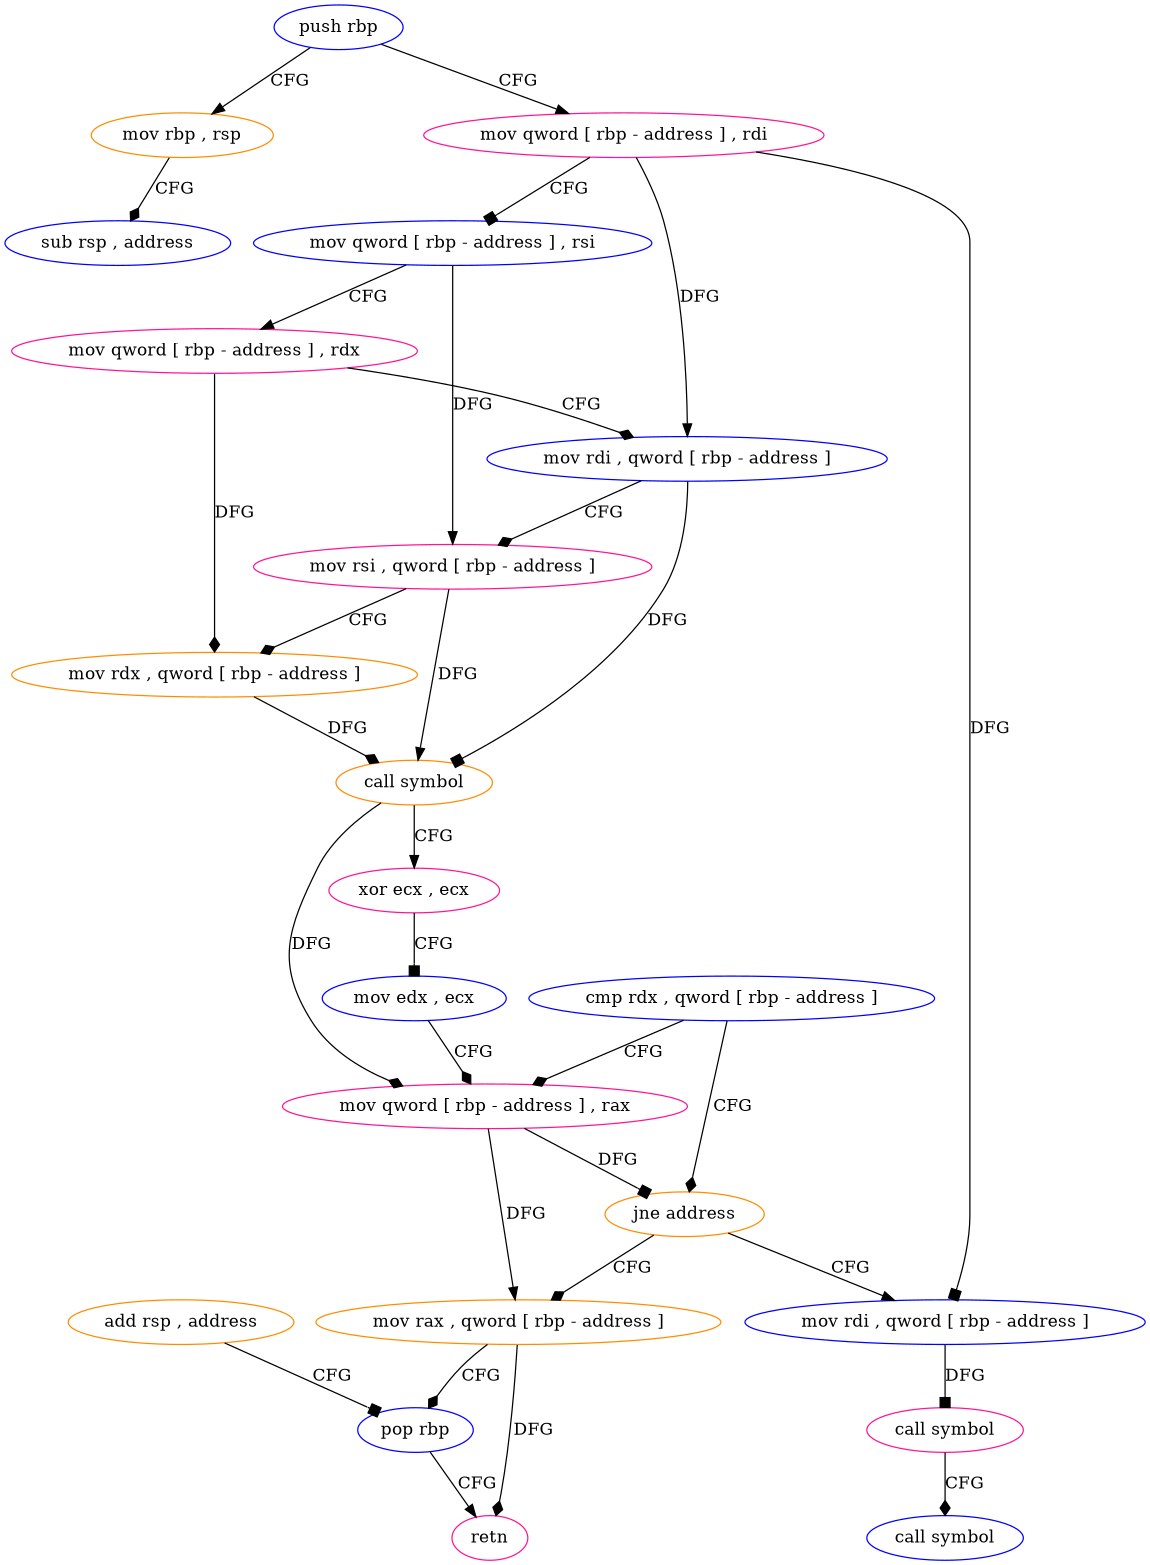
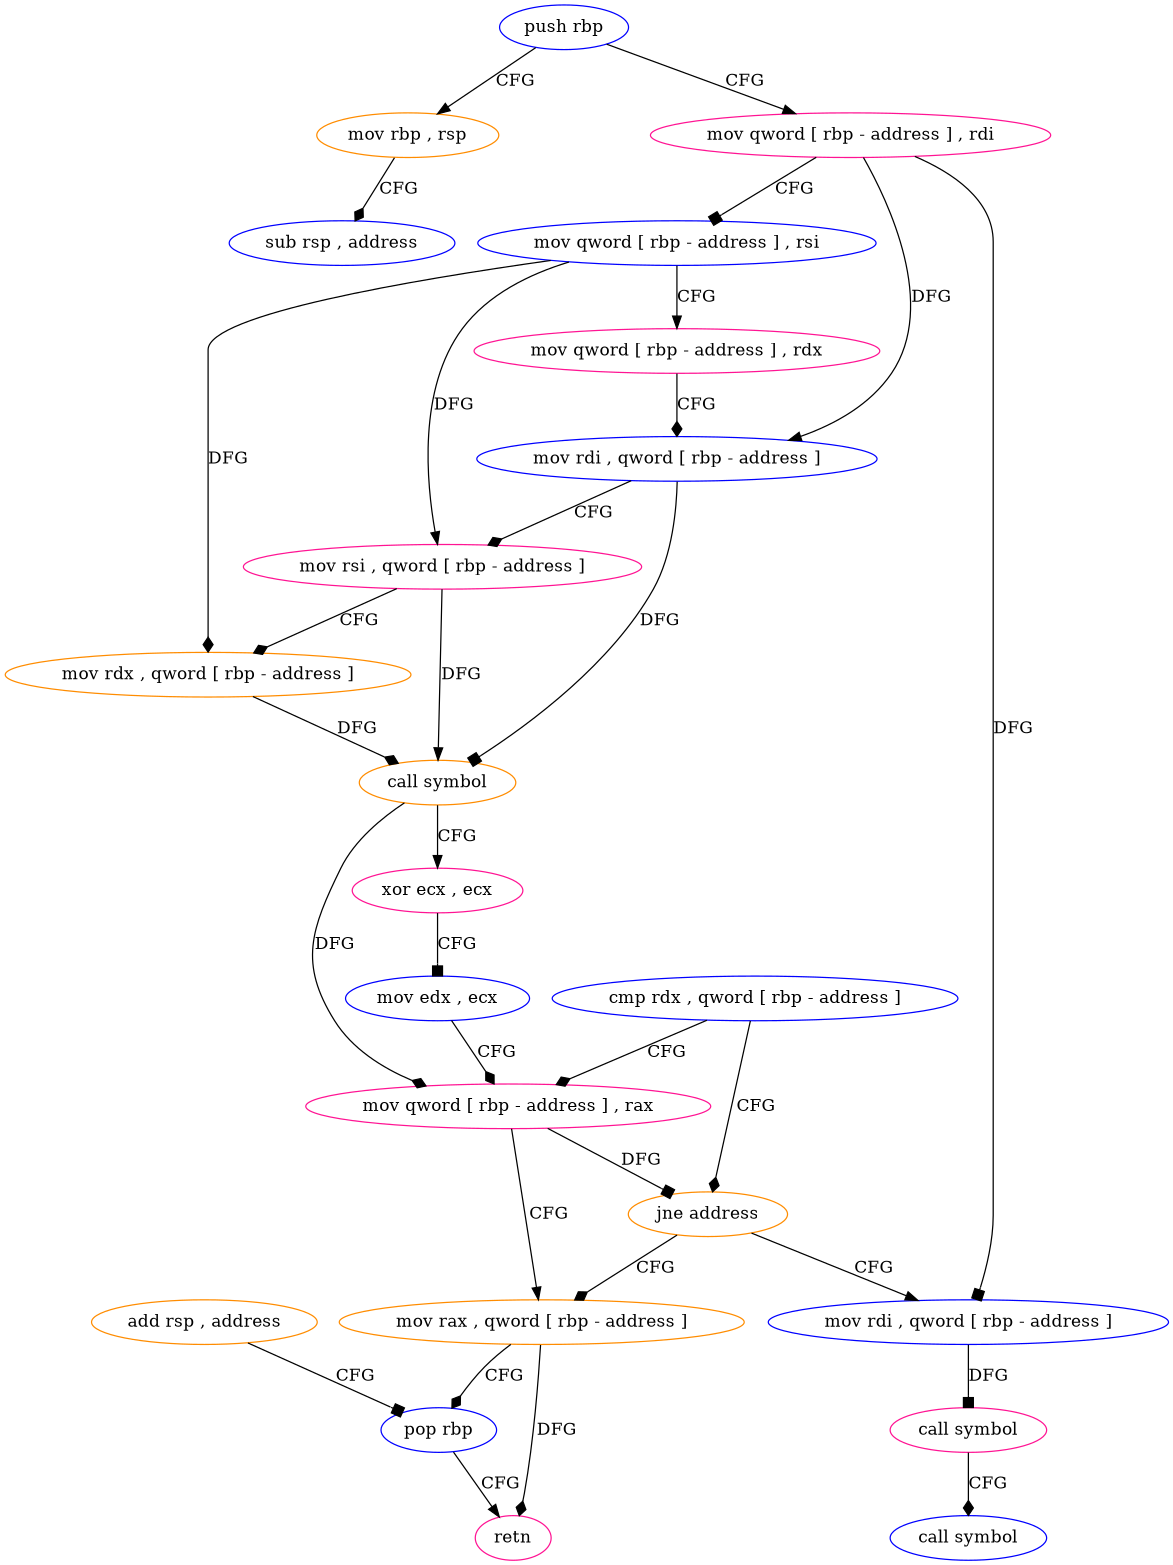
edge "mov qword [ rbp - address ] , rdx" -> "mov rdx , qword [ rbp - address ]": now "mov qword [ rbp - address ] , rsi" -> "mov rdx , qword [ rbp - address ]"
edge "mov qword [ rbp - address ] , rax" -> "mov rax , qword [ rbp - address ]": label "DFG" -> "CFG"
